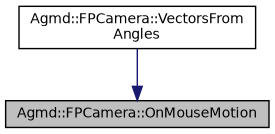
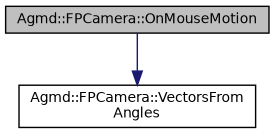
edge "Agmd::FPCamera::VectorsFrom Angles" -> "Agmd::FPCamera::OnMouseMotion": reversed
